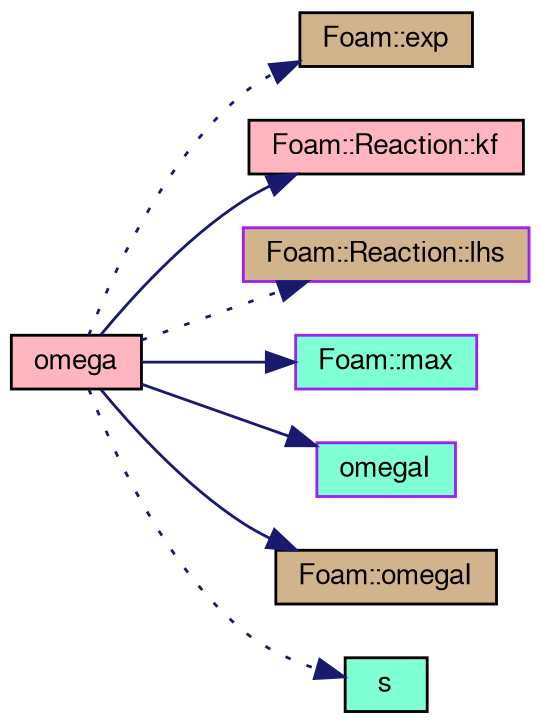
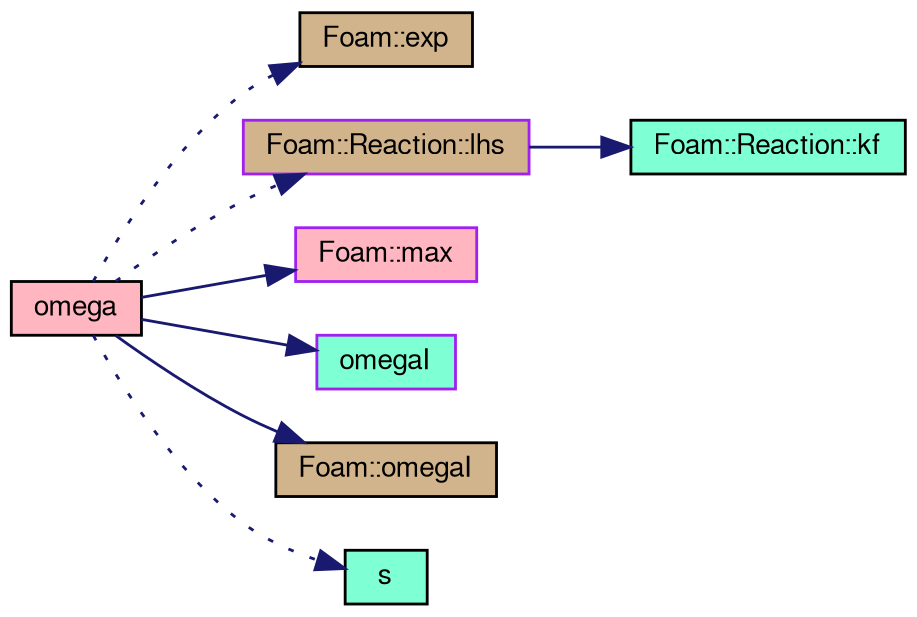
node "Foam::Reaction::kf": fillcolor lightpink -> aquamarine
edge "omega" -> "Foam::Reaction::kf": now "Foam::Reaction::lhs" -> "Foam::Reaction::kf"
node "Foam::max": fillcolor aquamarine -> lightpink
